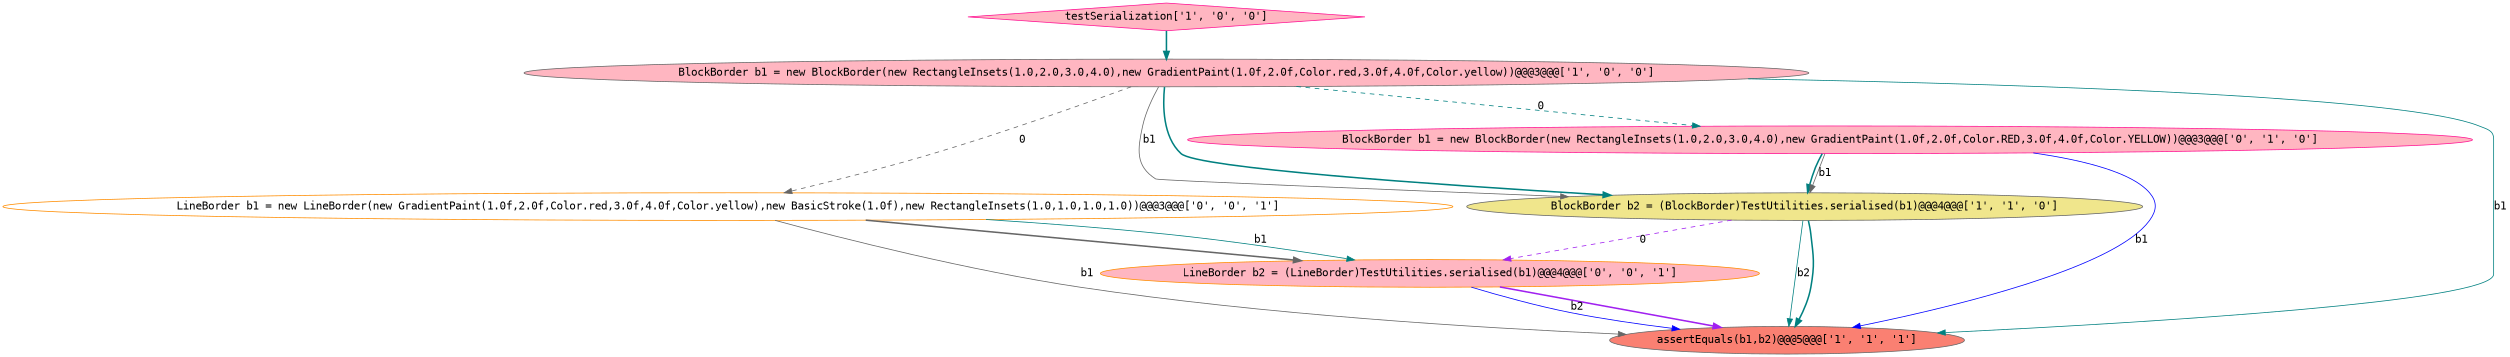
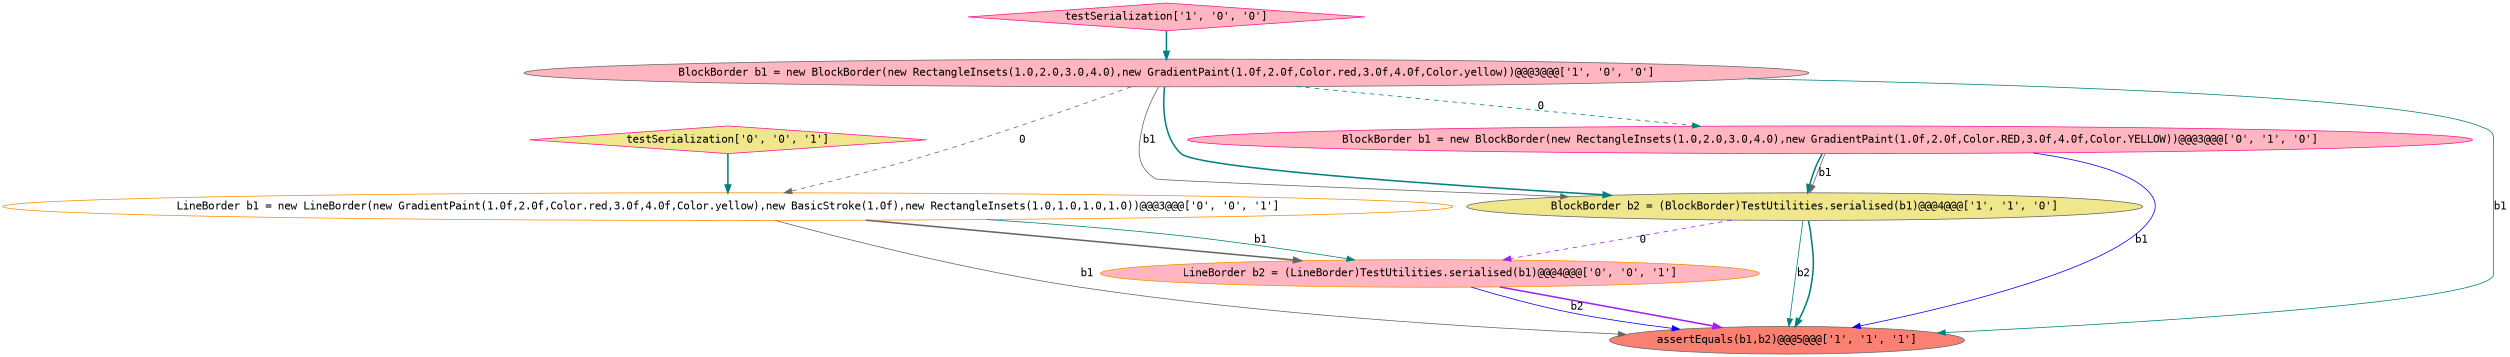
node "testSerialization['0', '0', '1']": added
